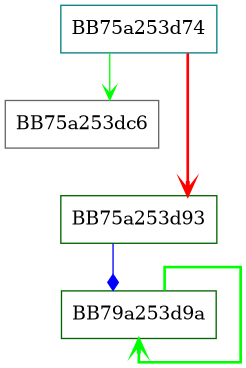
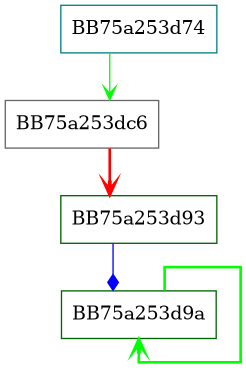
edge "BB75a253d74" -> "BB75a253d93": now "BB75a253dc6" -> "BB75a253d93"
node "BB79a253d9a": label "BB79a253d9a" -> "BB75a253d9a"
